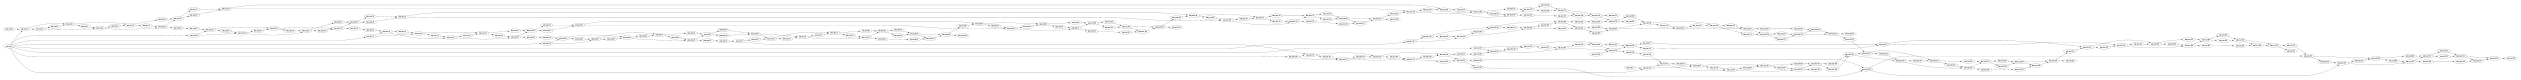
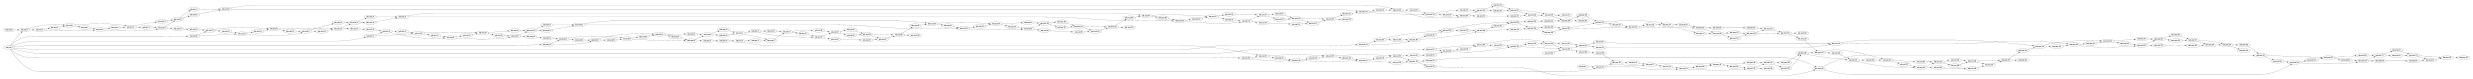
node "node_event_74": removed
